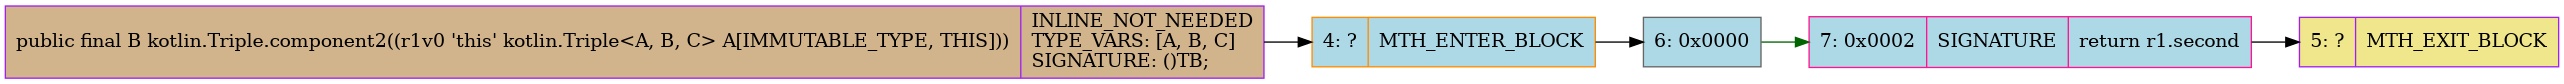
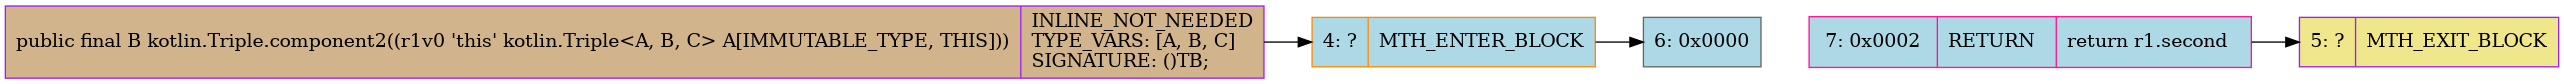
node "7: 0x0002": text "SIGNATURE" -> "RETURN"
edge "6: 0x0000" -> "7: 0x0002": removed
